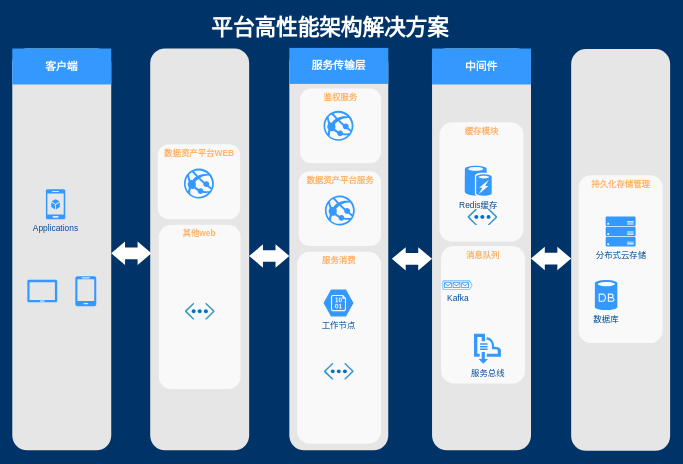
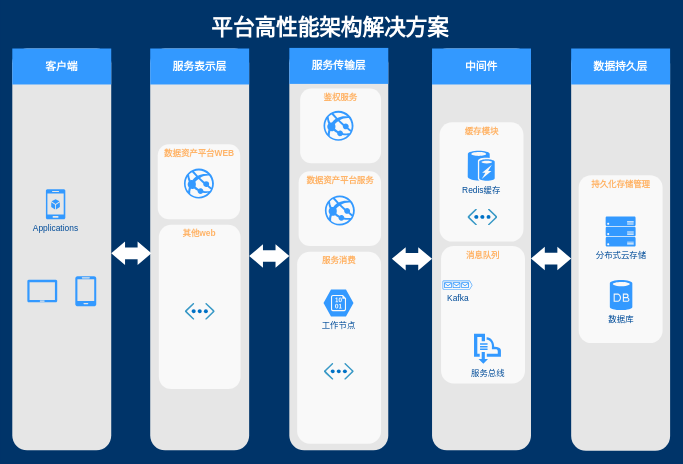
node "服务表示层": added
node "数据持久层": added
node "Redis缓存": moved (479, 181) -> (482, 166)
node "数据库": moved (606, 295) -> (621, 295)
